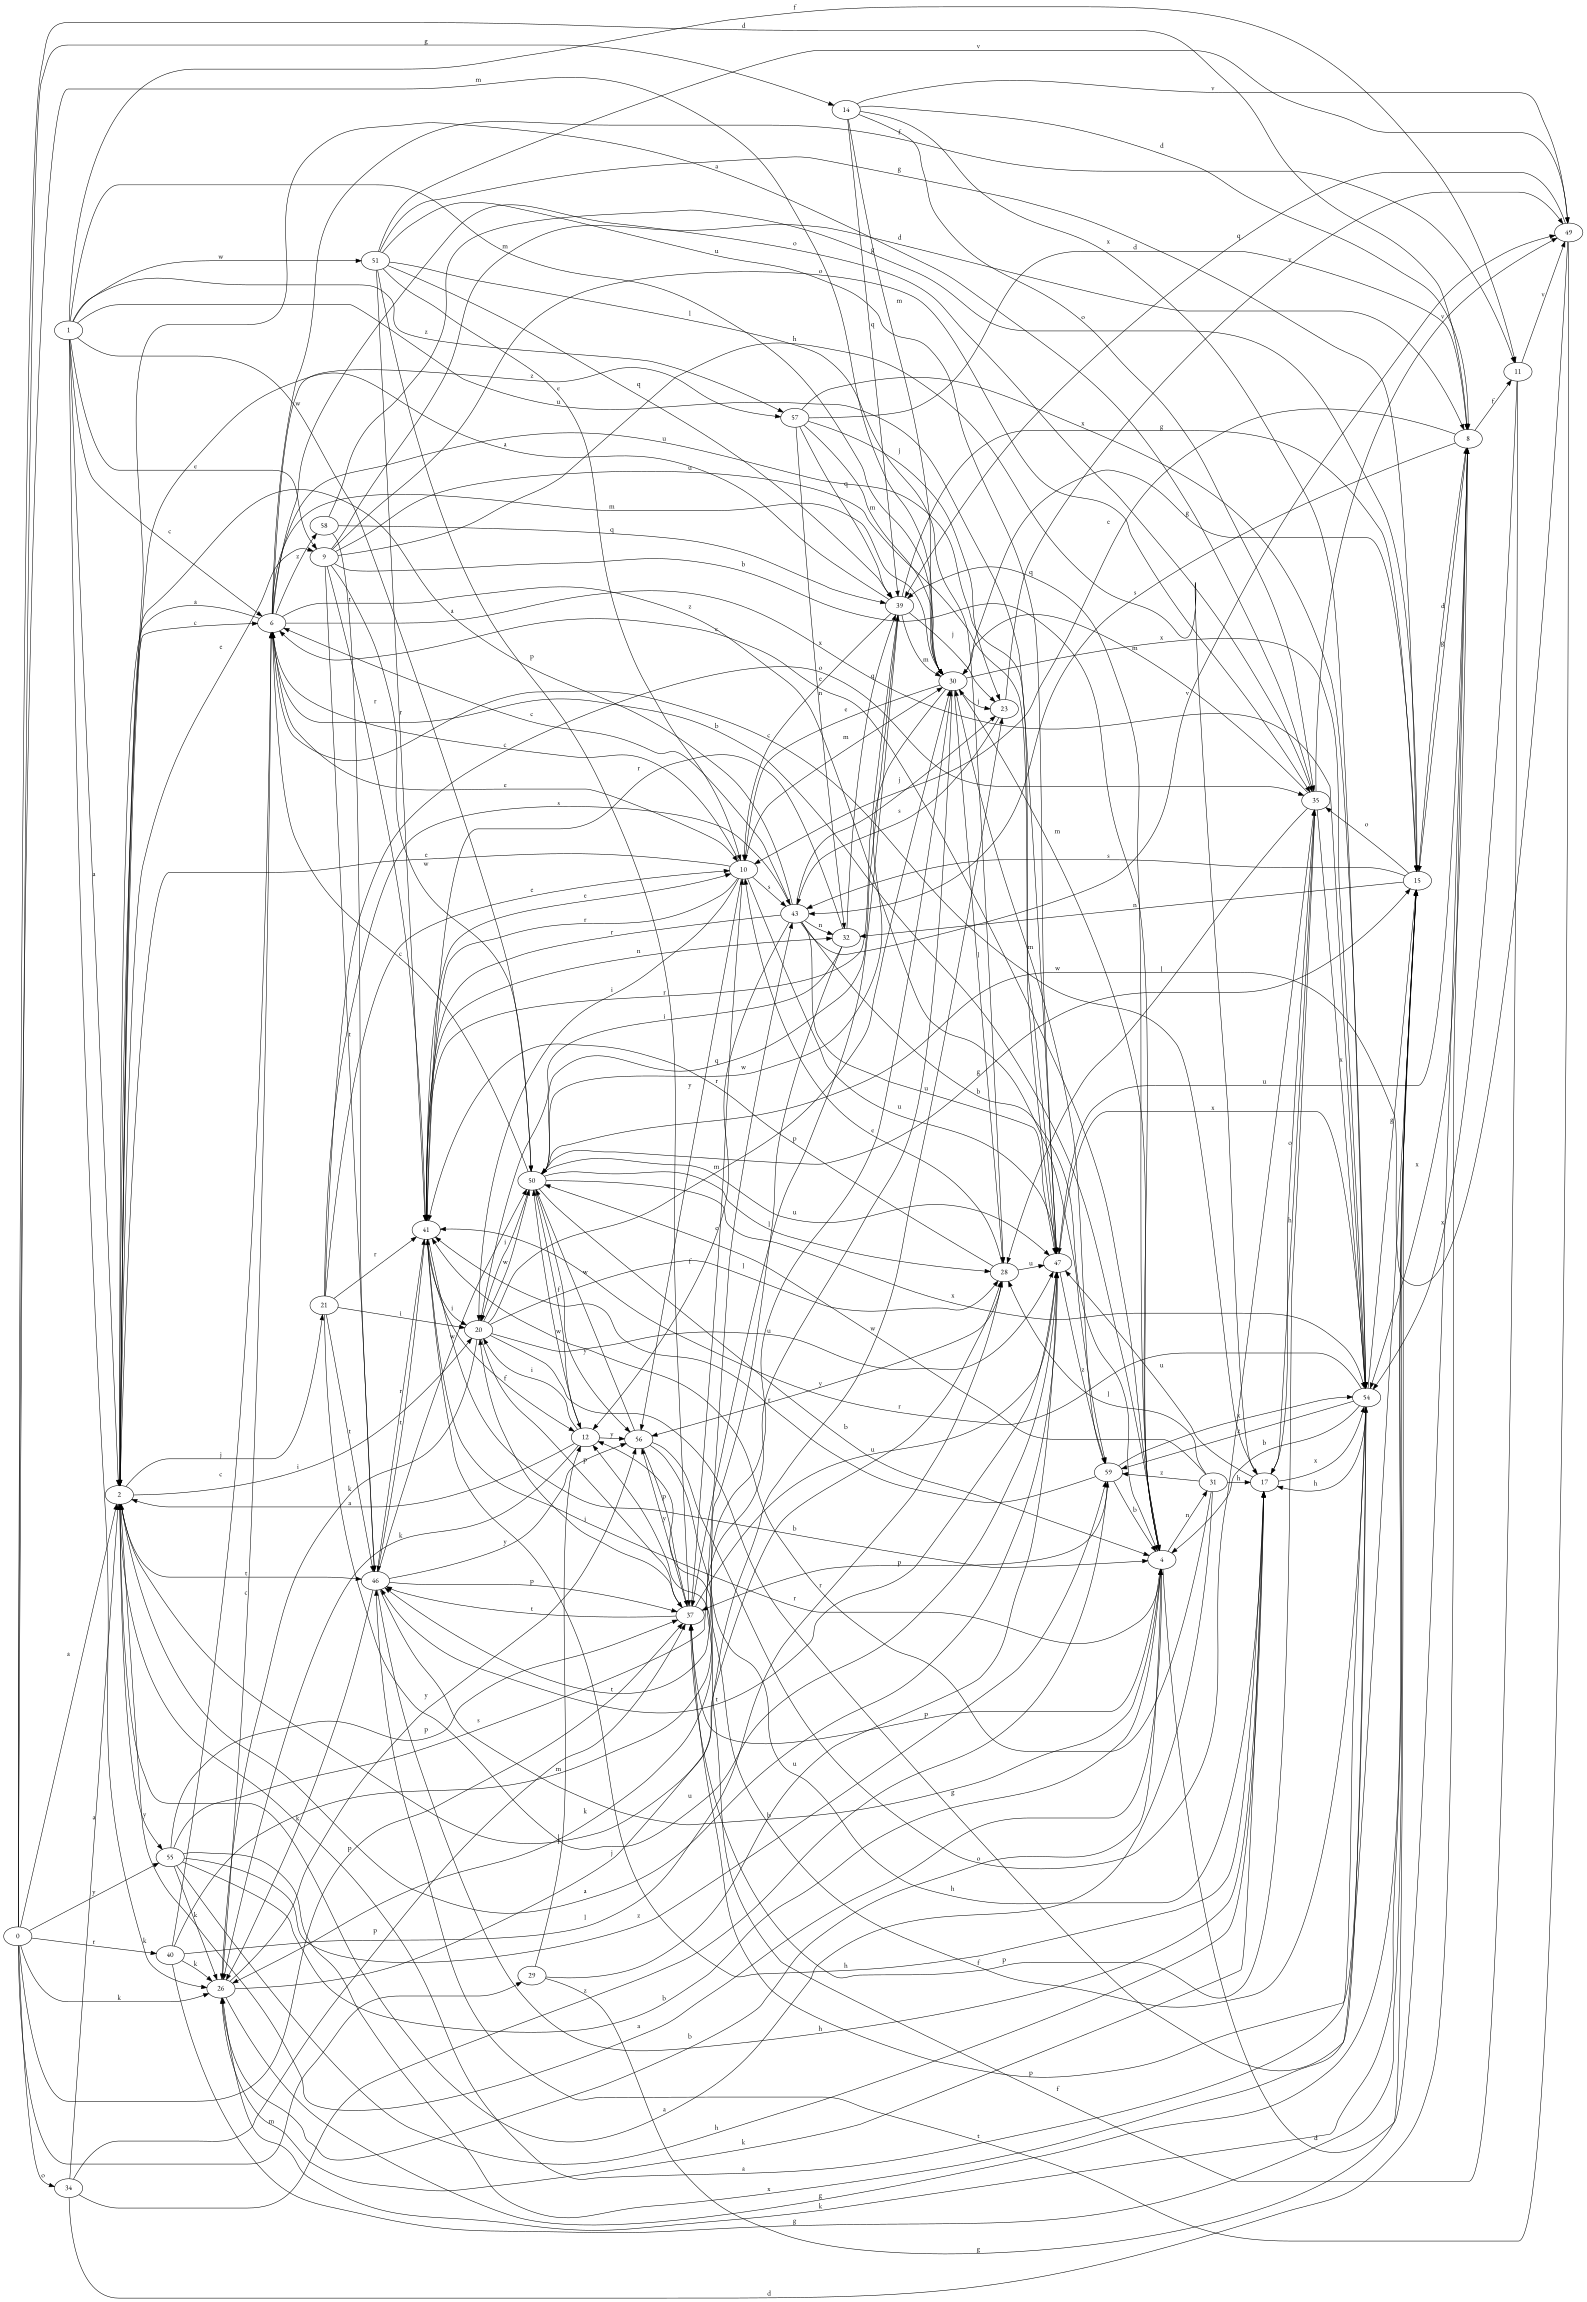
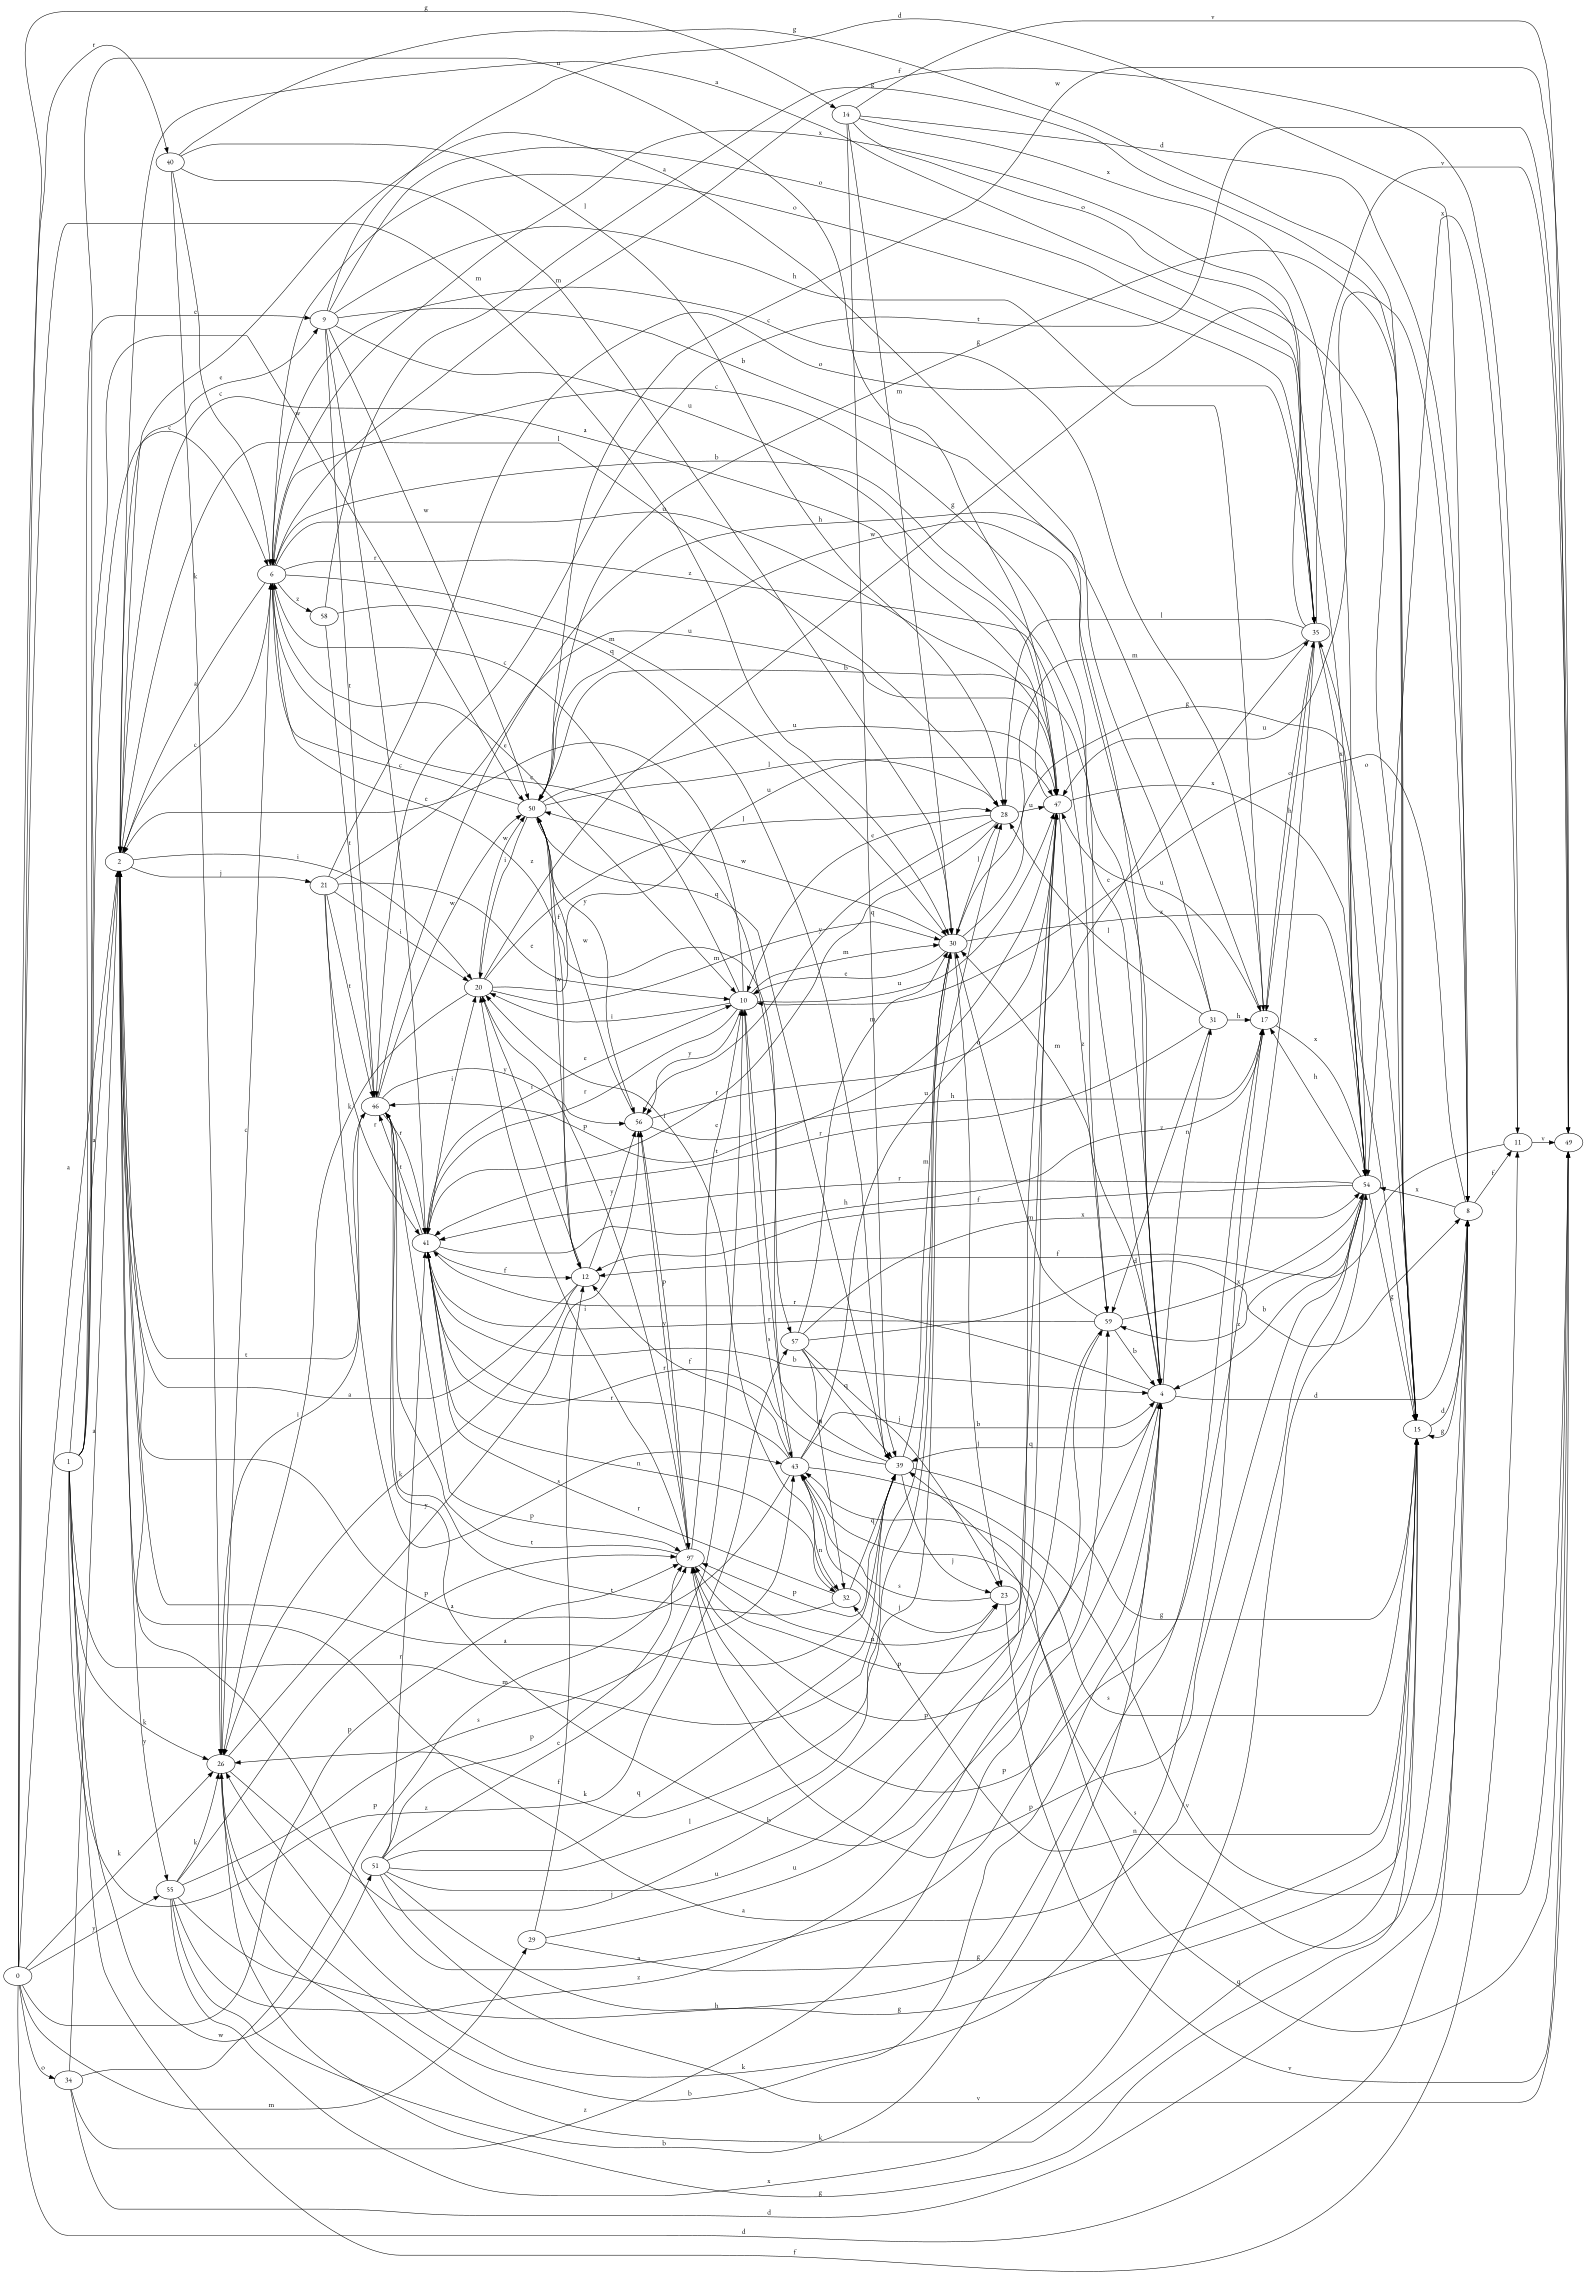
edge "50" -> "54": removed, label "x"
node "37": label "37" -> "97"
edge "46" -> "26": label "k" -> "i"
